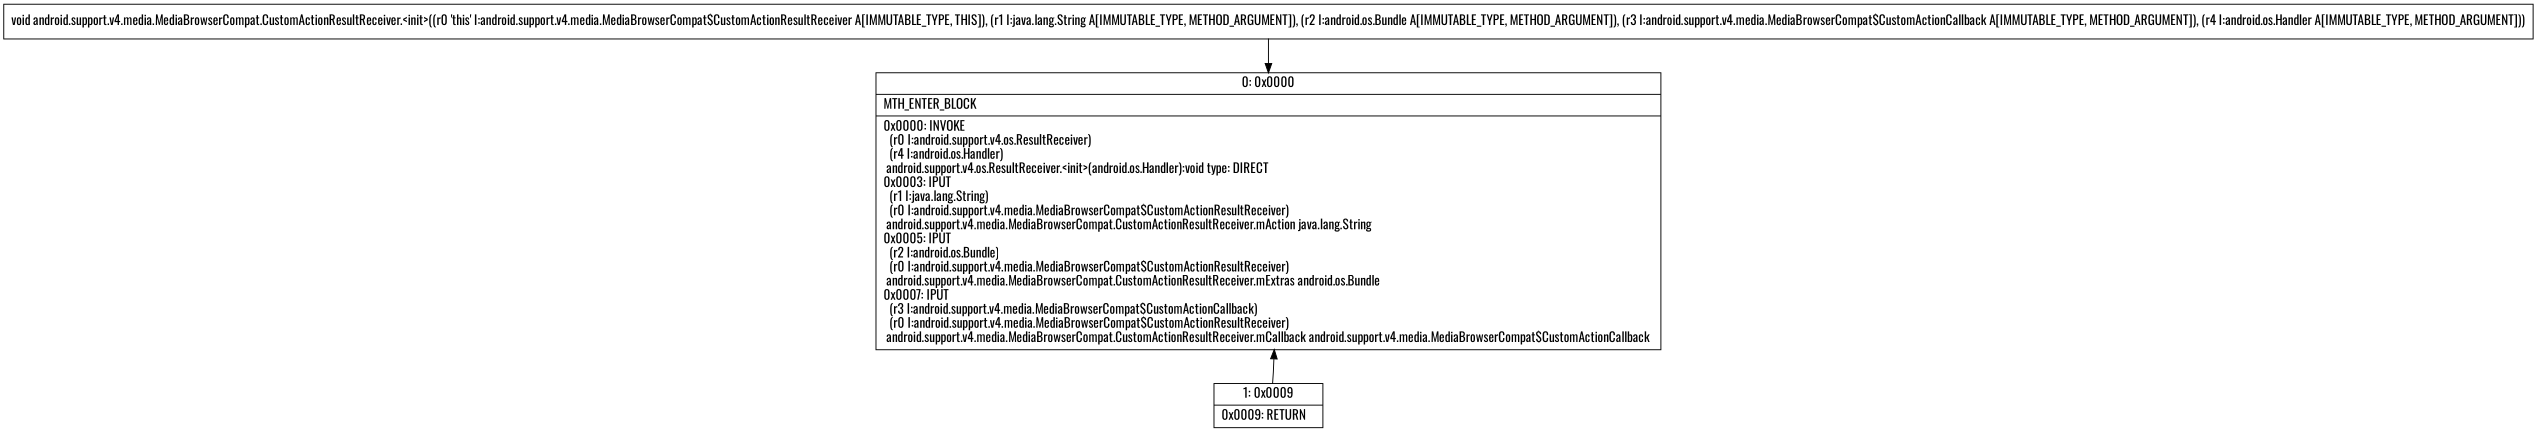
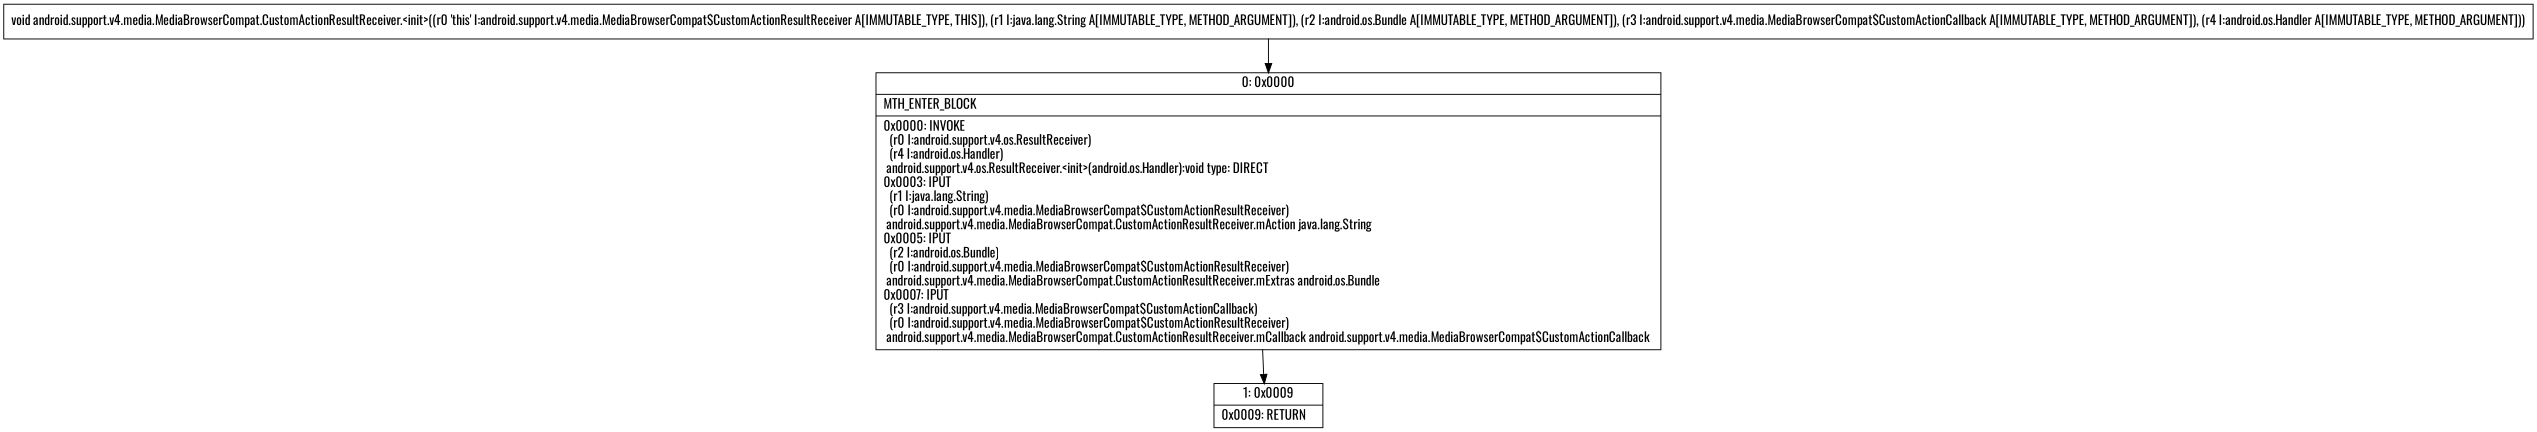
edge "1: 0x0009" -> "0: 0x0000": reversed
